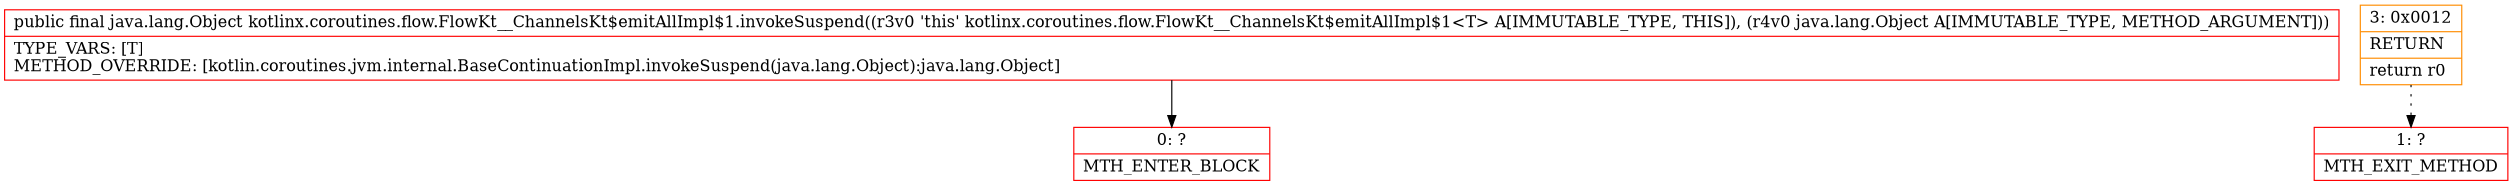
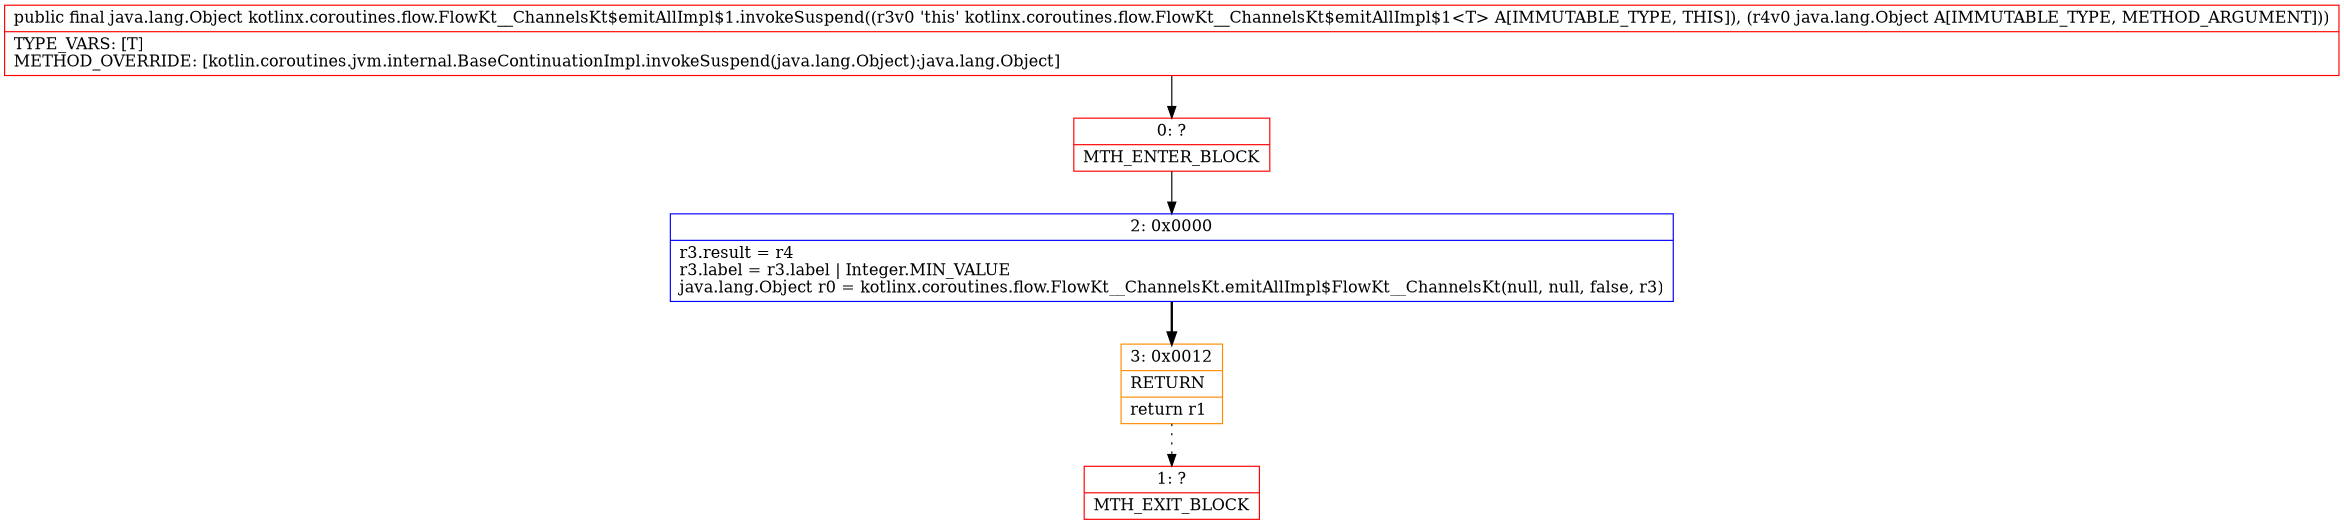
node "3: 0x0012": text "return r0" -> "return r1"
node "1: ?": text "MTH_EXIT_METHOD" -> "MTH_EXIT_BLOCK"
node "2: 0x0000": added
